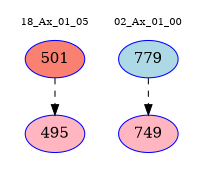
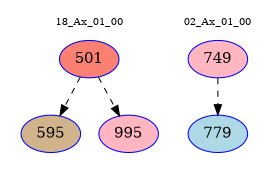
cluster "18_Ax_01_05": label "18_Ax_01_05" -> "18_Ax_01_00"
edge "779" -> "749": reversed
node "595": added
node "495": label "495" -> "995"
